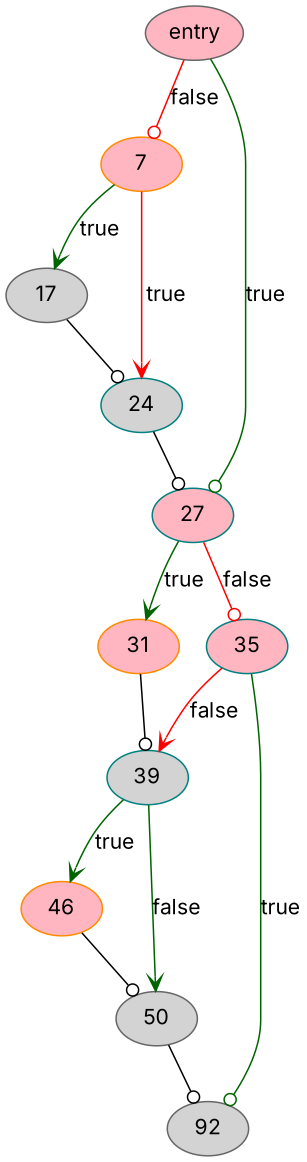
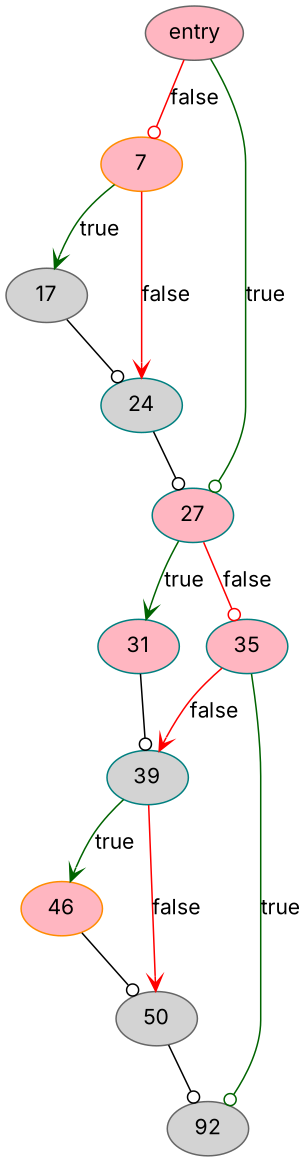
edge "7" -> "24": label "true" -> "false"
node "31": color darkorange -> teal
edge "39" -> "50": color darkgreen -> red
